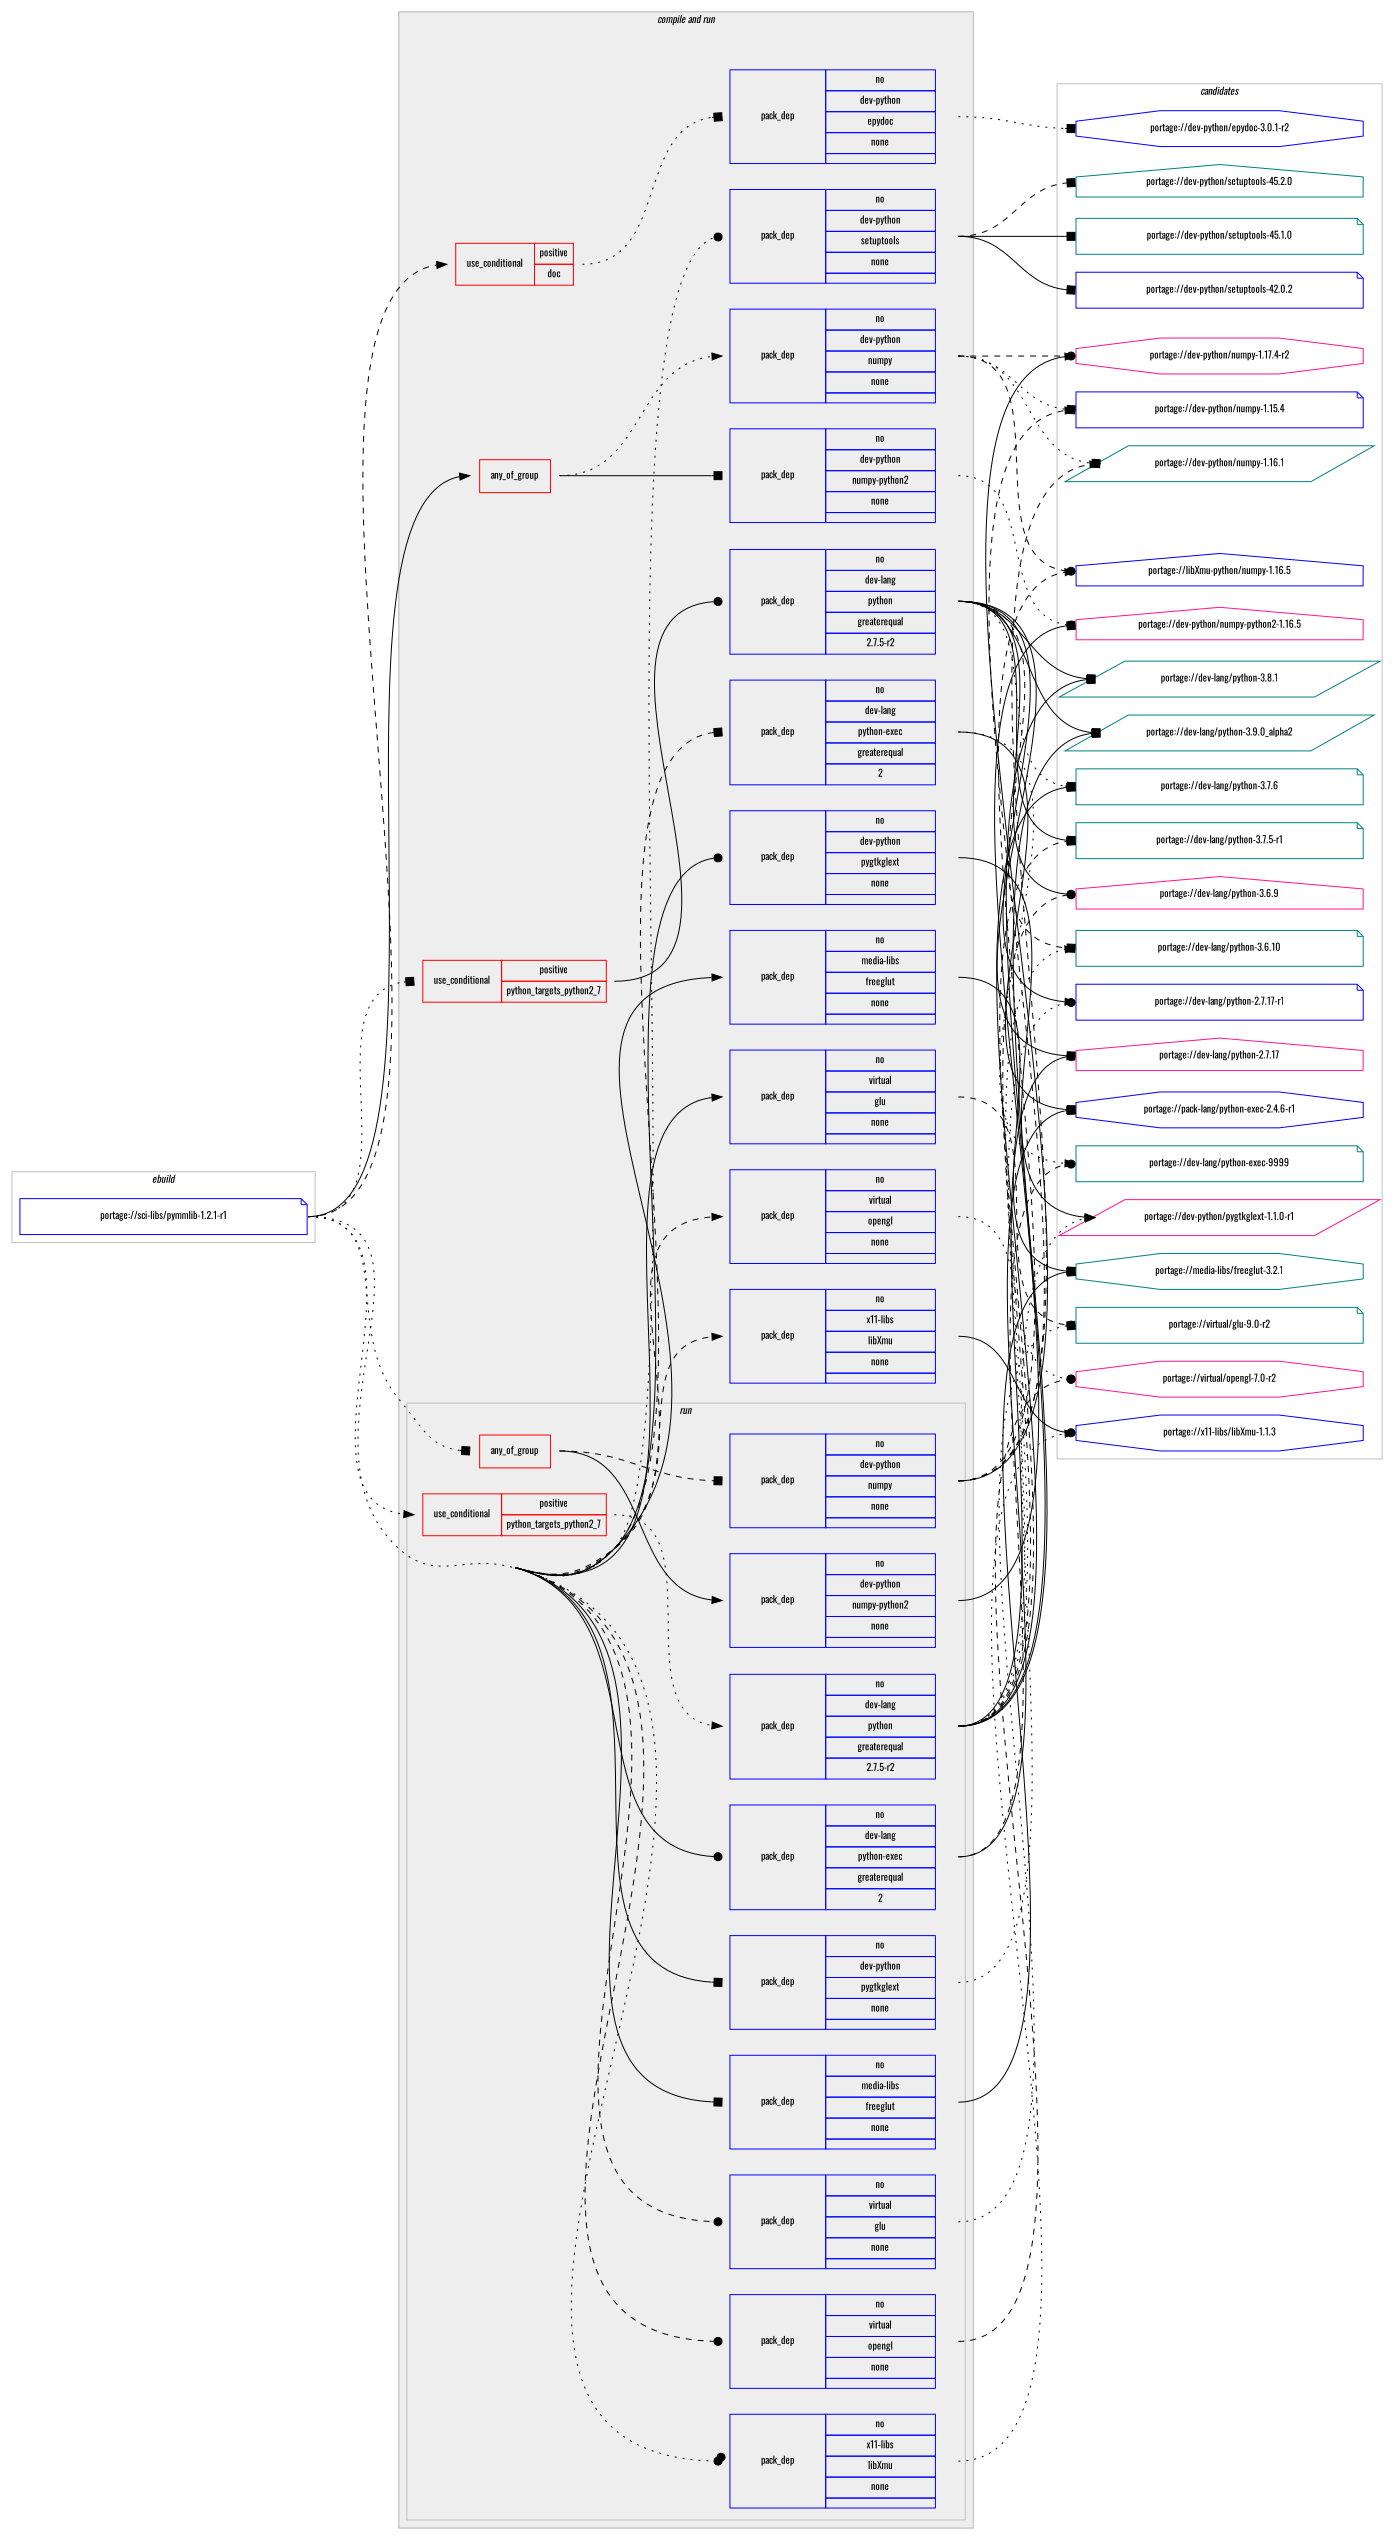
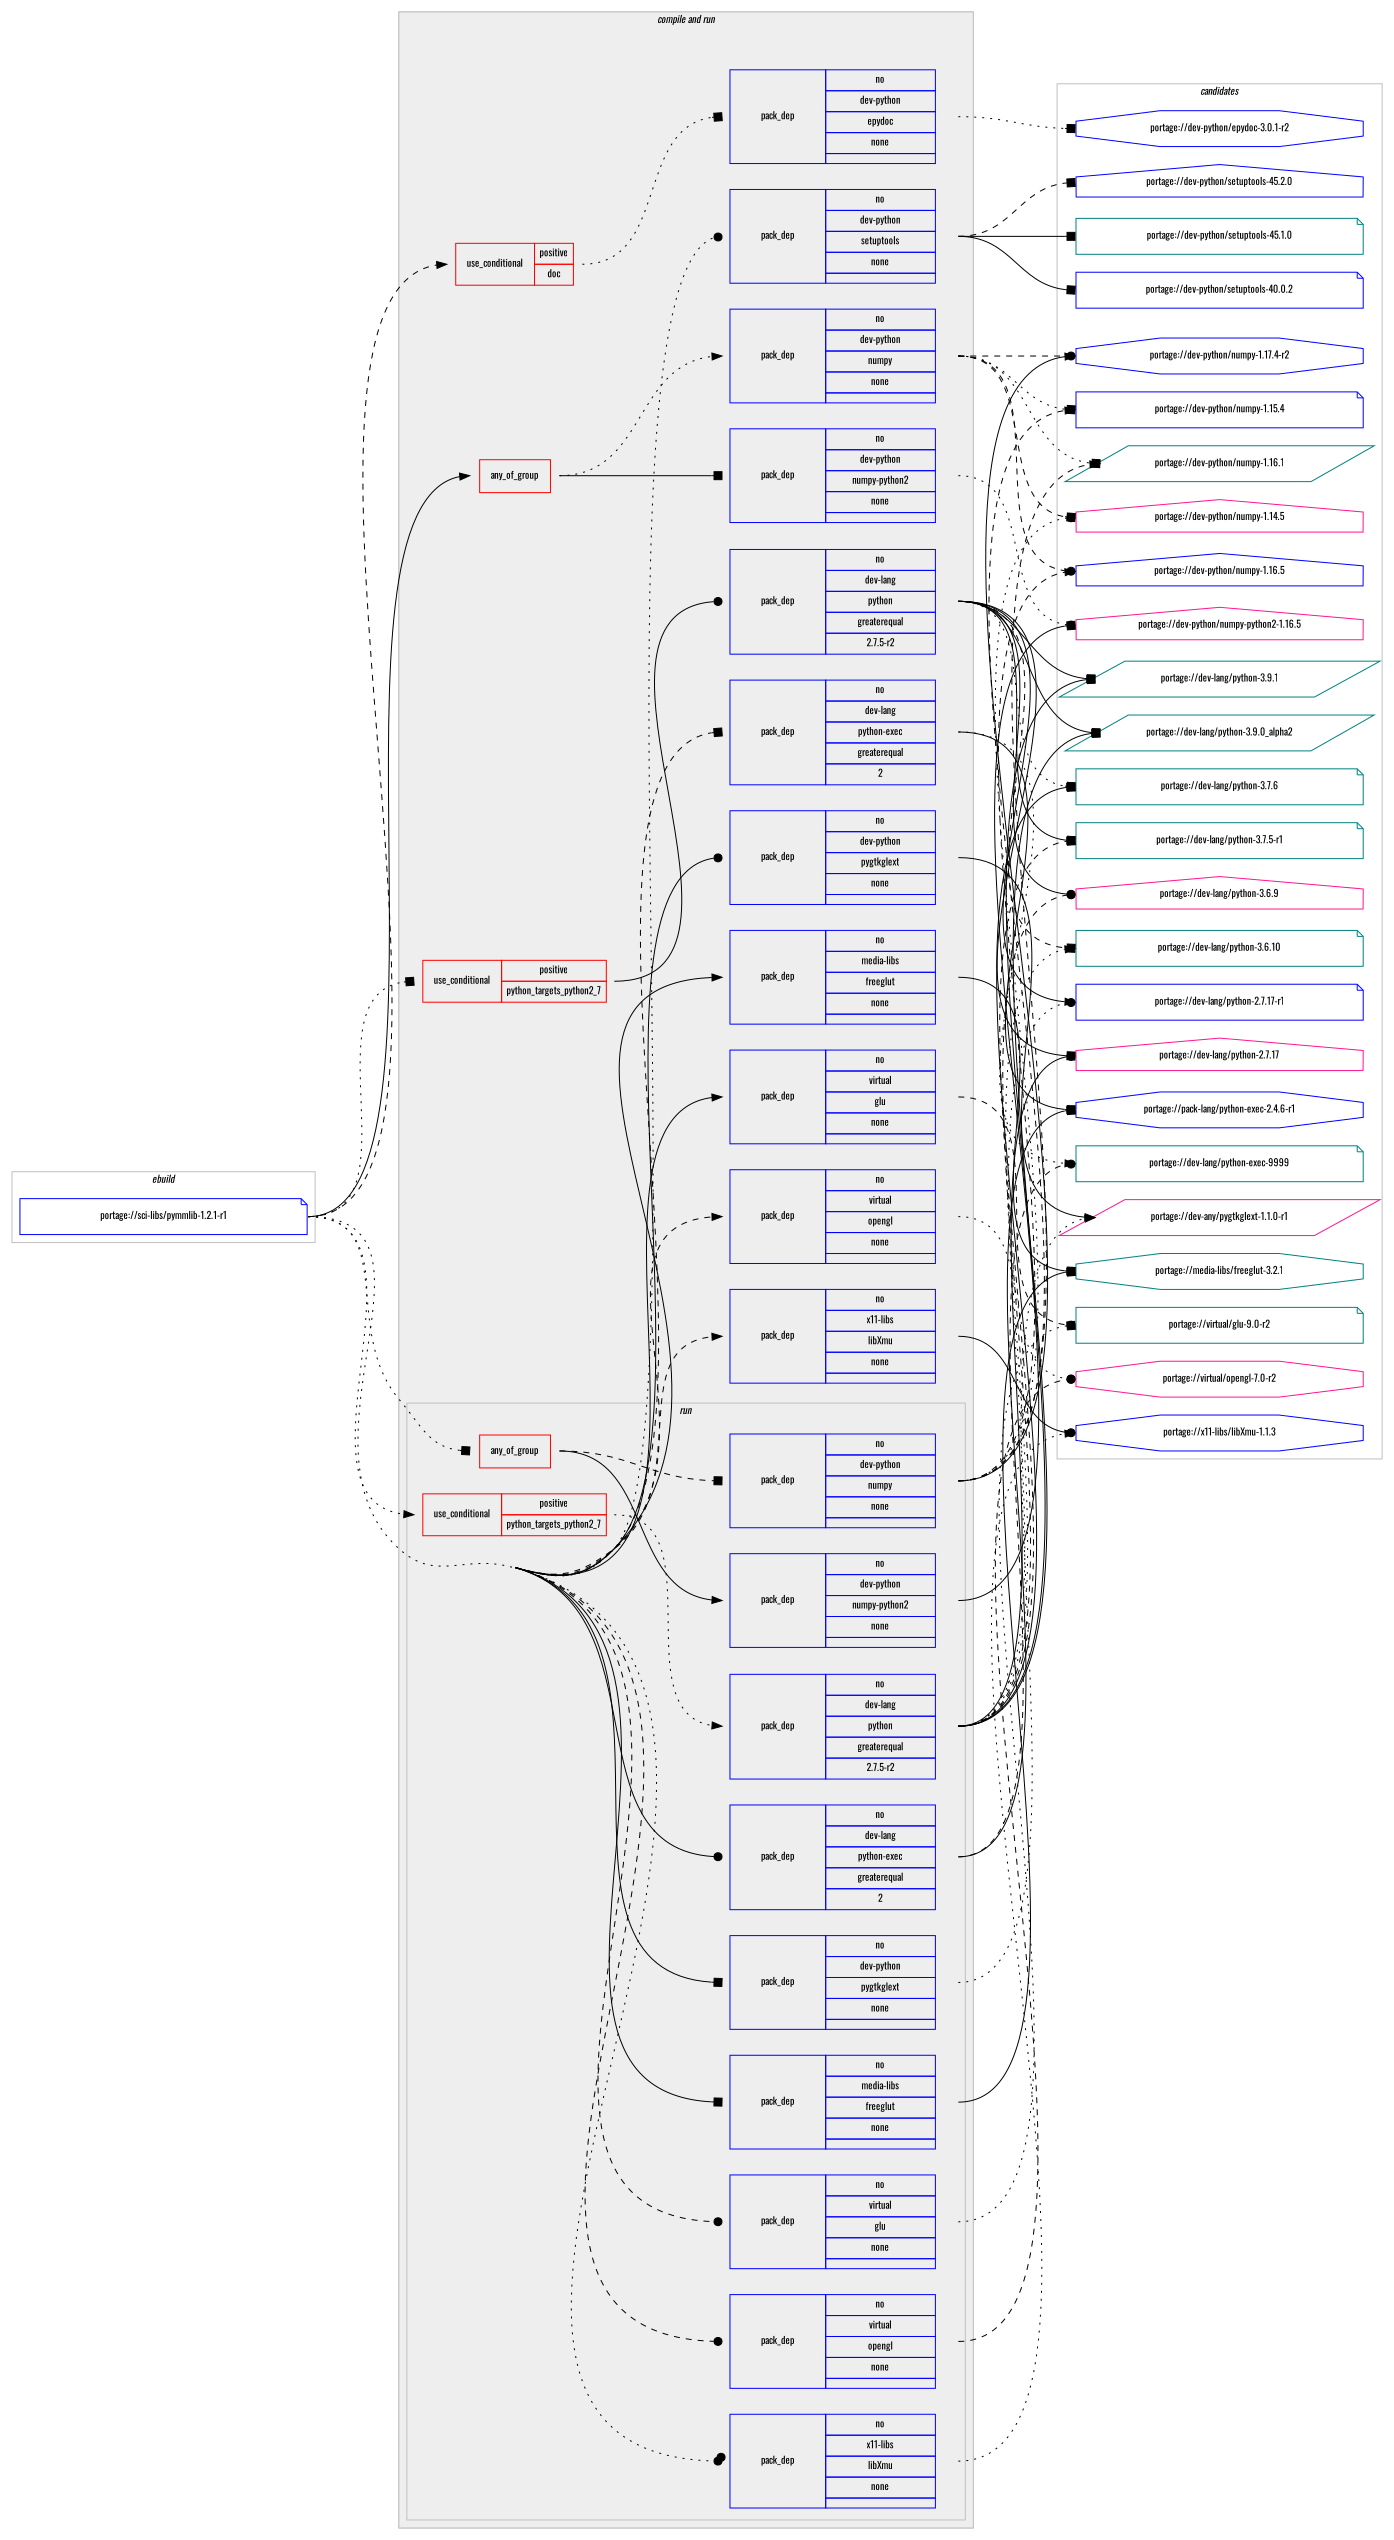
node "portage://dev-python/setuptools-45.2.0": color teal -> blue
node "portage://dev-python/setuptools-42.0.2": label "portage://dev-python/setuptools-42.0.2" -> "portage://dev-python/setuptools-40.0.2"
node "portage://dev-python/numpy-1.17.4-r2": color deeppink -> blue
node "portage://dev-python/numpy-1.14.5": added
node "portage://libXmu-python/numpy-1.16.5": label "portage://libXmu-python/numpy-1.16.5" -> "portage://dev-python/numpy-1.16.5"
node "portage://dev-lang/python-3.8.1": label "portage://dev-lang/python-3.8.1" -> "portage://dev-lang/python-3.9.1"
node "portage://dev-python/pygtkglext-1.1.0-r1": label "portage://dev-python/pygtkglext-1.1.0-r1" -> "portage://dev-any/pygtkglext-1.1.0-r1"
